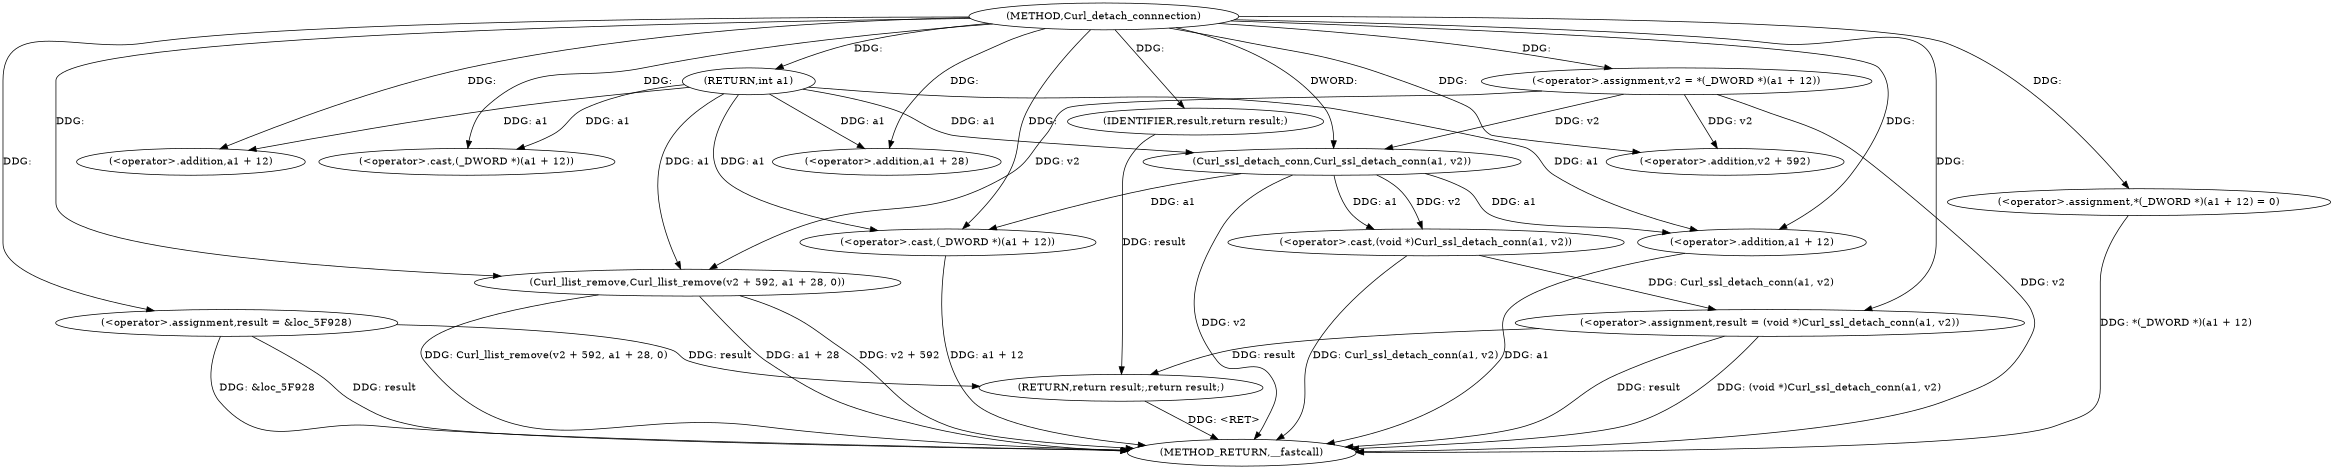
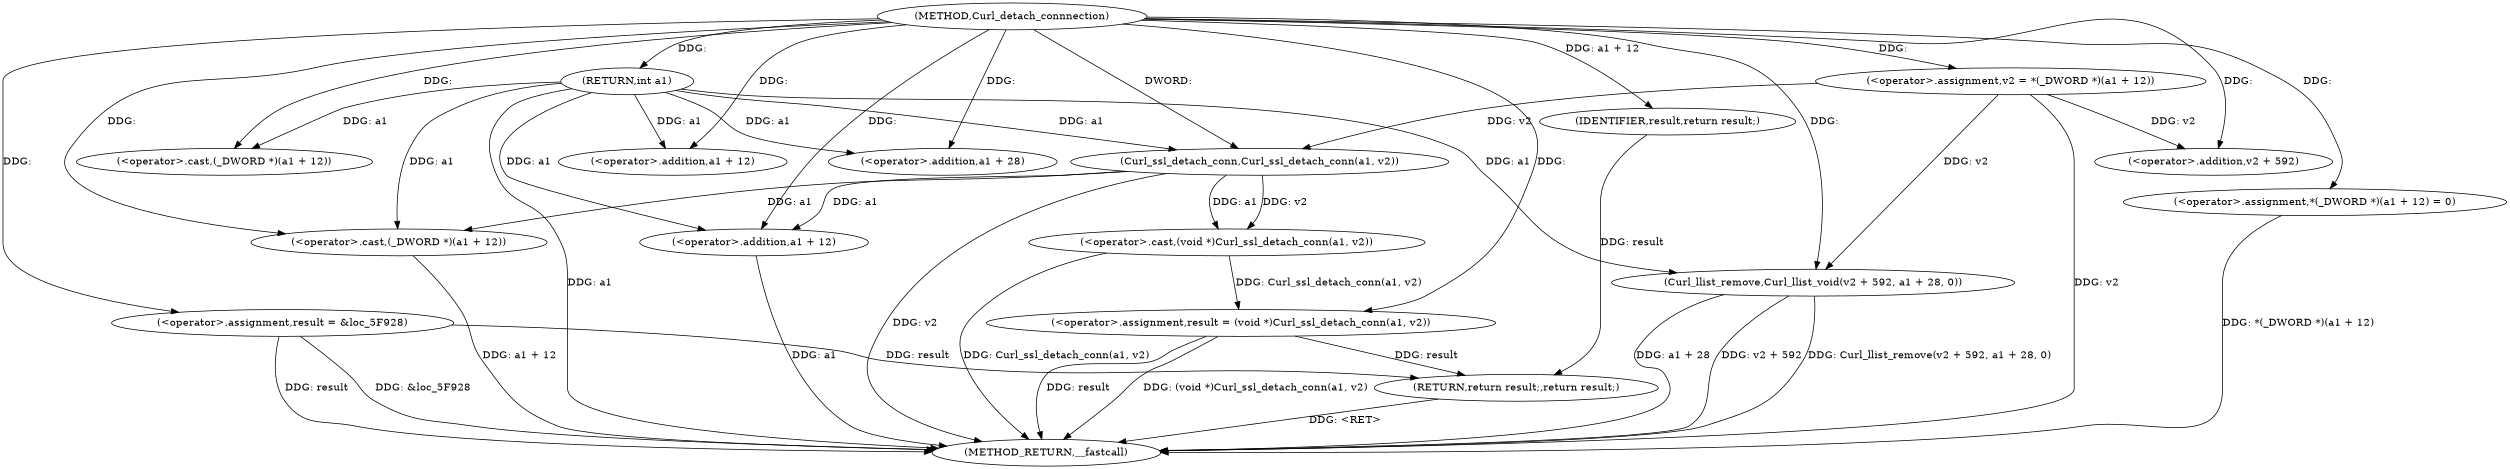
edge "(METHOD,Curl_detach_connnection)" -> "(IDENTIFIER,result,return result;)": label "DDG: " -> "DDG: a1 + 12"
node "(Curl_llist_remove,Curl_llist_remove(v2 + 592, a1 + 28, 0))": label "(Curl_llist_remove,Curl_llist_remove(v2 + 592, a1 + 28, 0))" -> "(Curl_llist_remove,Curl_llist_void(v2 + 592, a1 + 28, 0))"
edge "(RETURN,int a1)" -> "(METHOD_RETURN,__fastcall)": added, label "DDG: a1"
